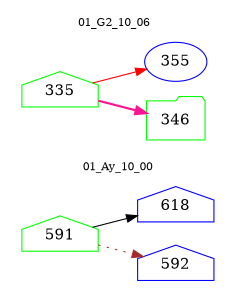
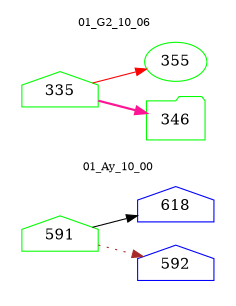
node "355": color blue -> green
